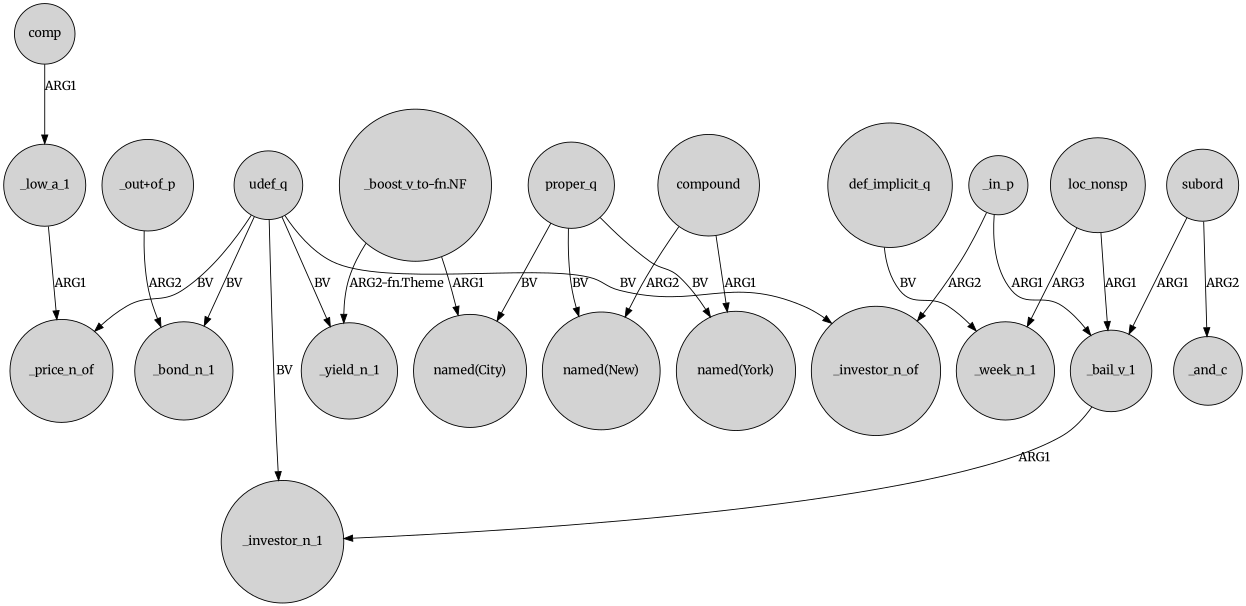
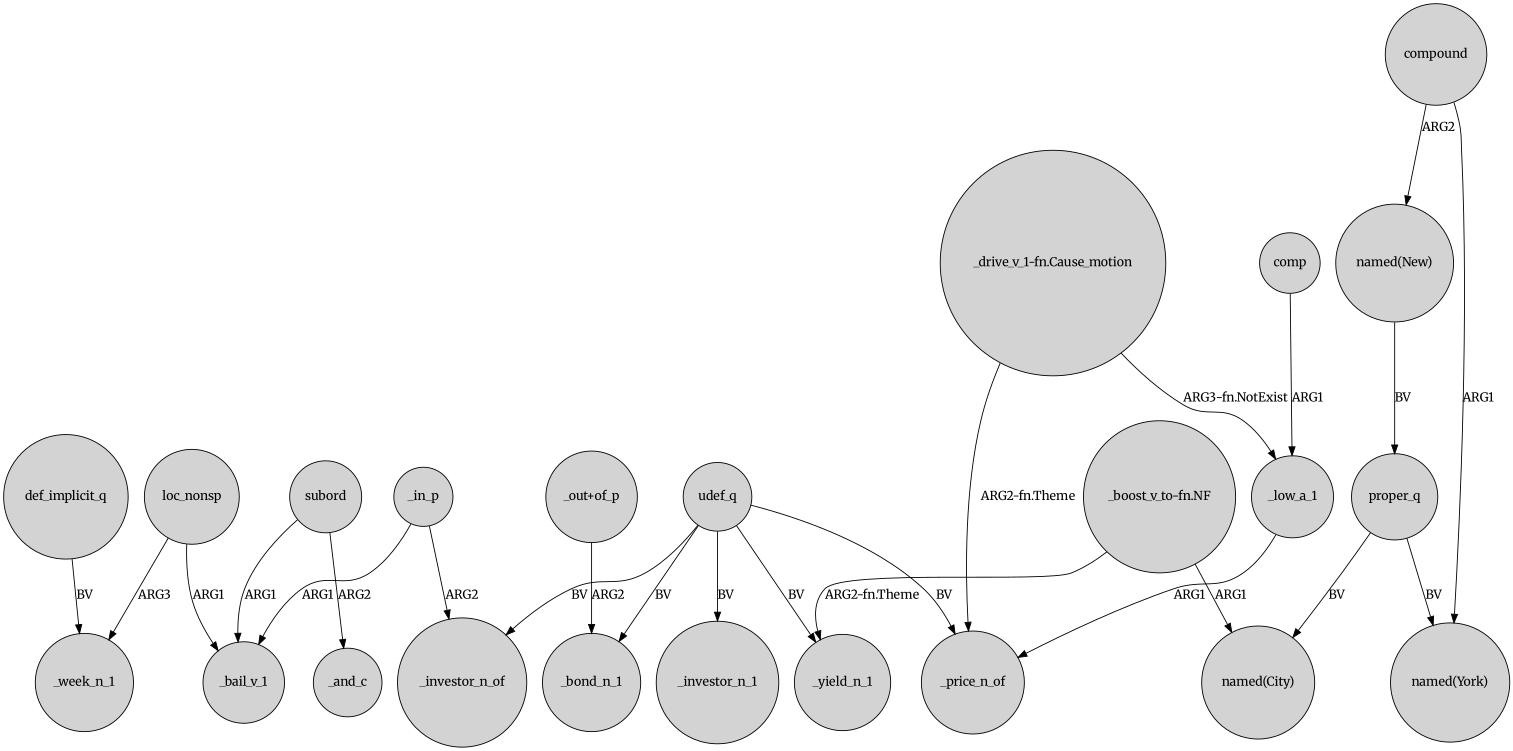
node "_drive_v_1-fn.Cause_motion": added
edge "proper_q" -> "named(New)": reversed
edge "_bail_v_1" -> "_investor_n_1": removed, label "ARG1"
